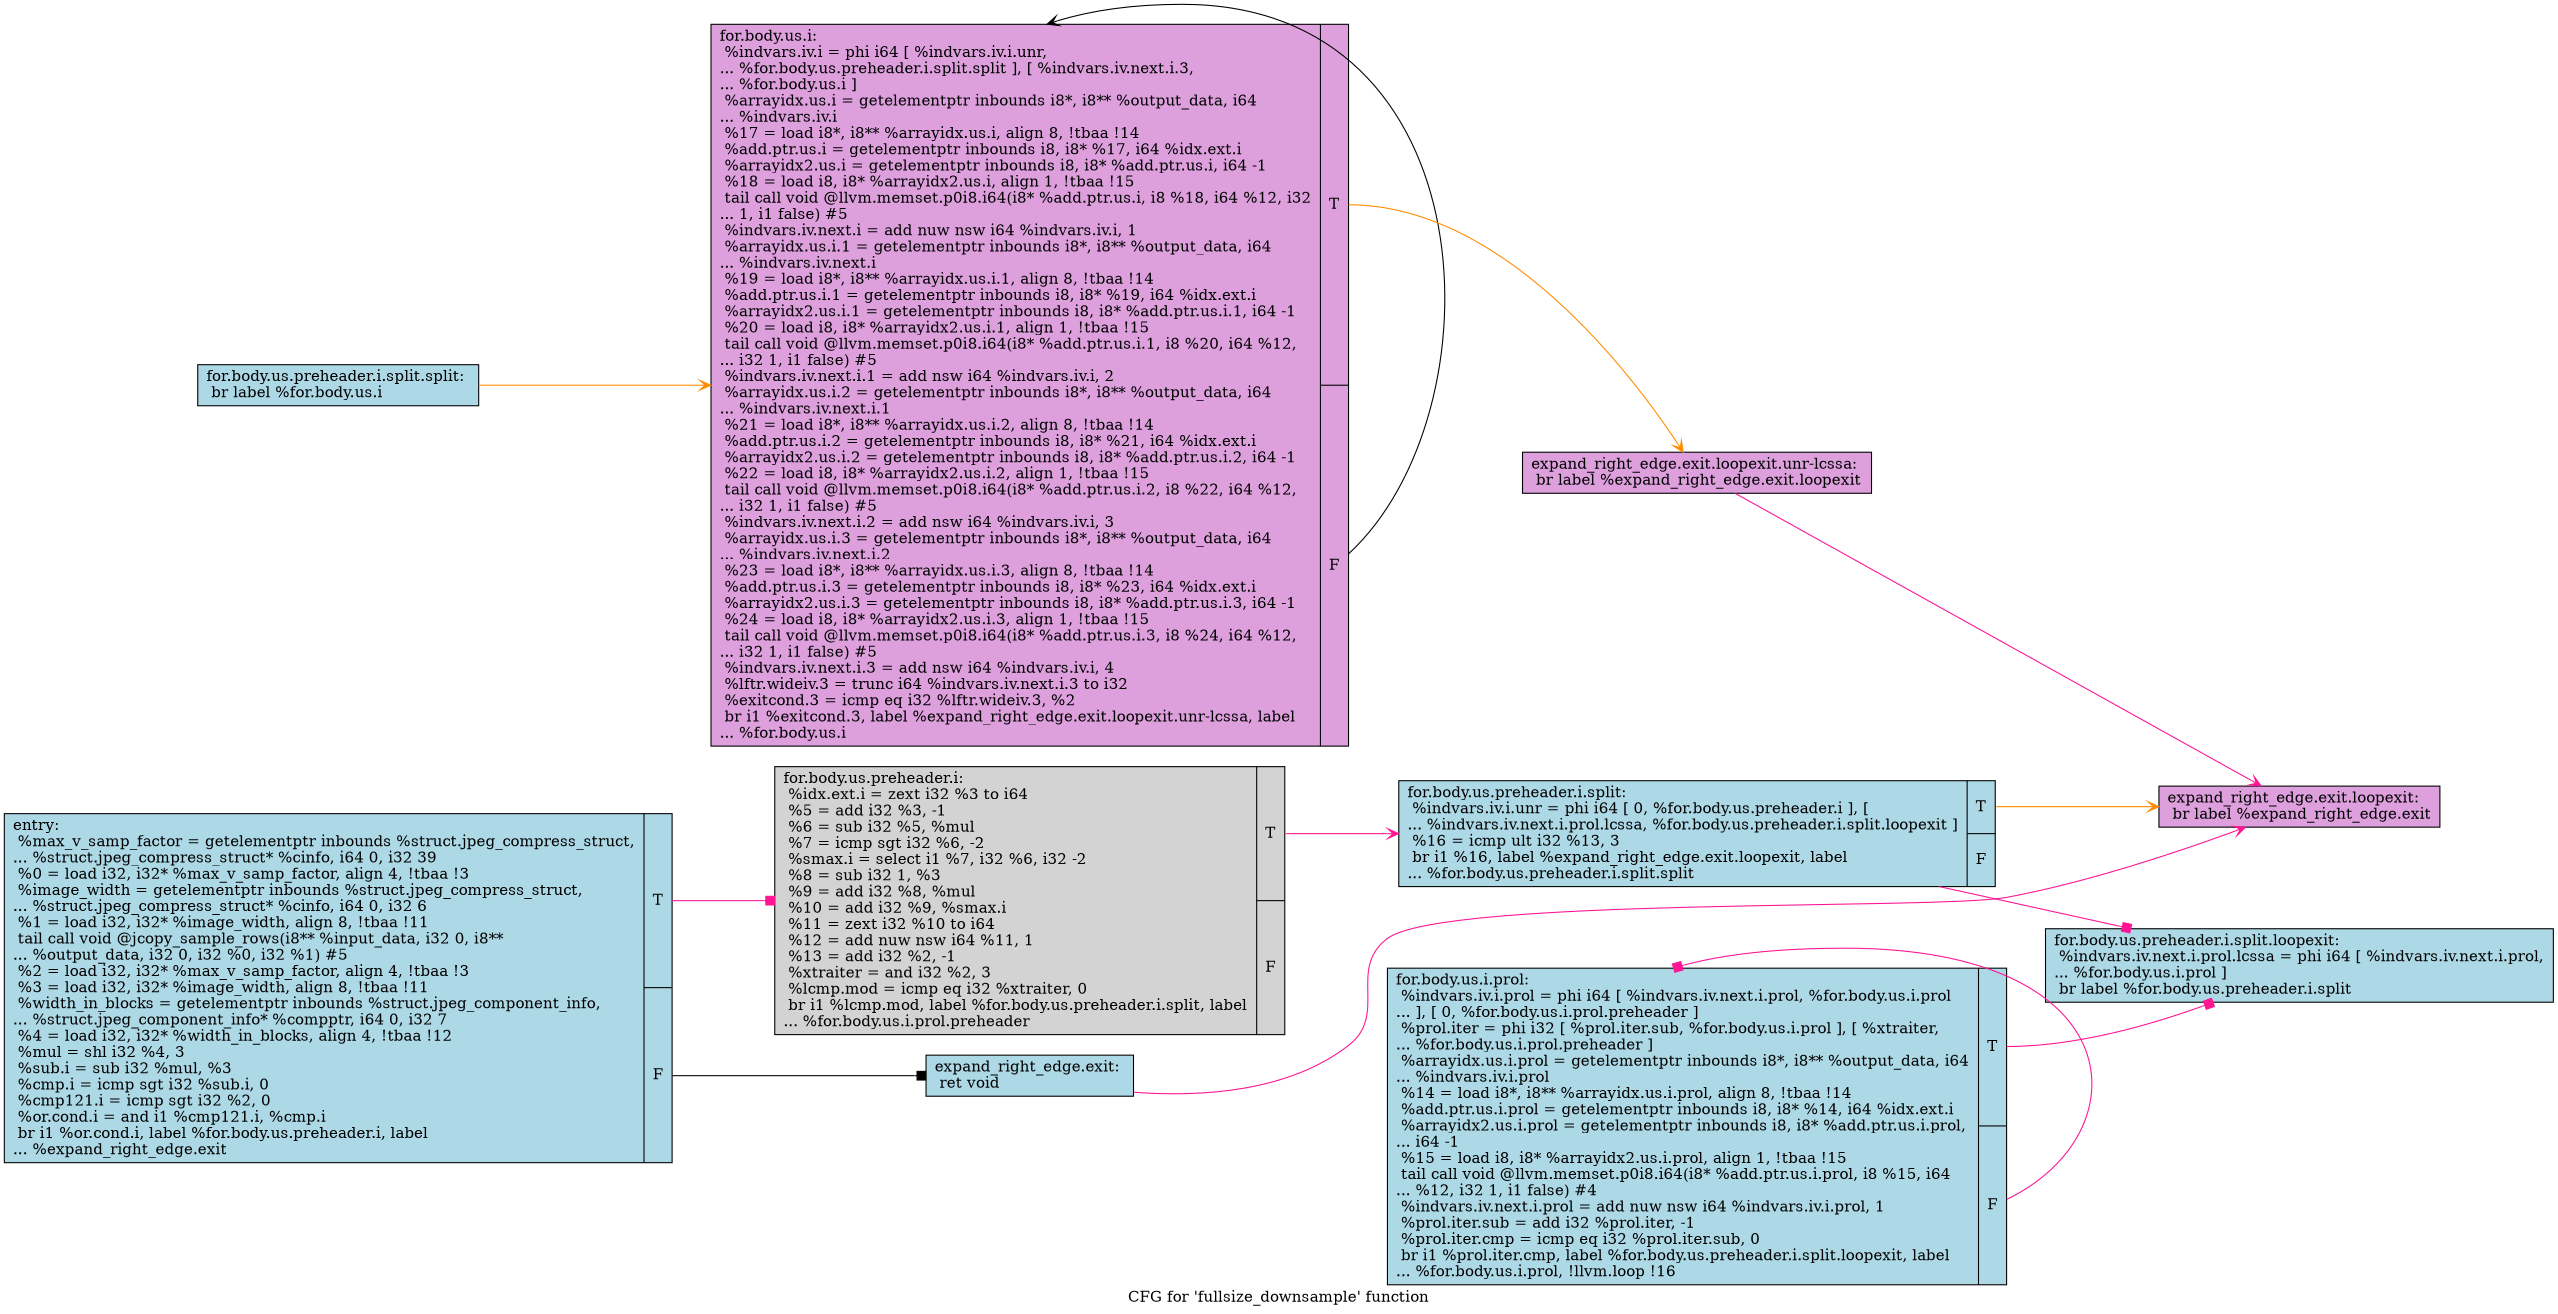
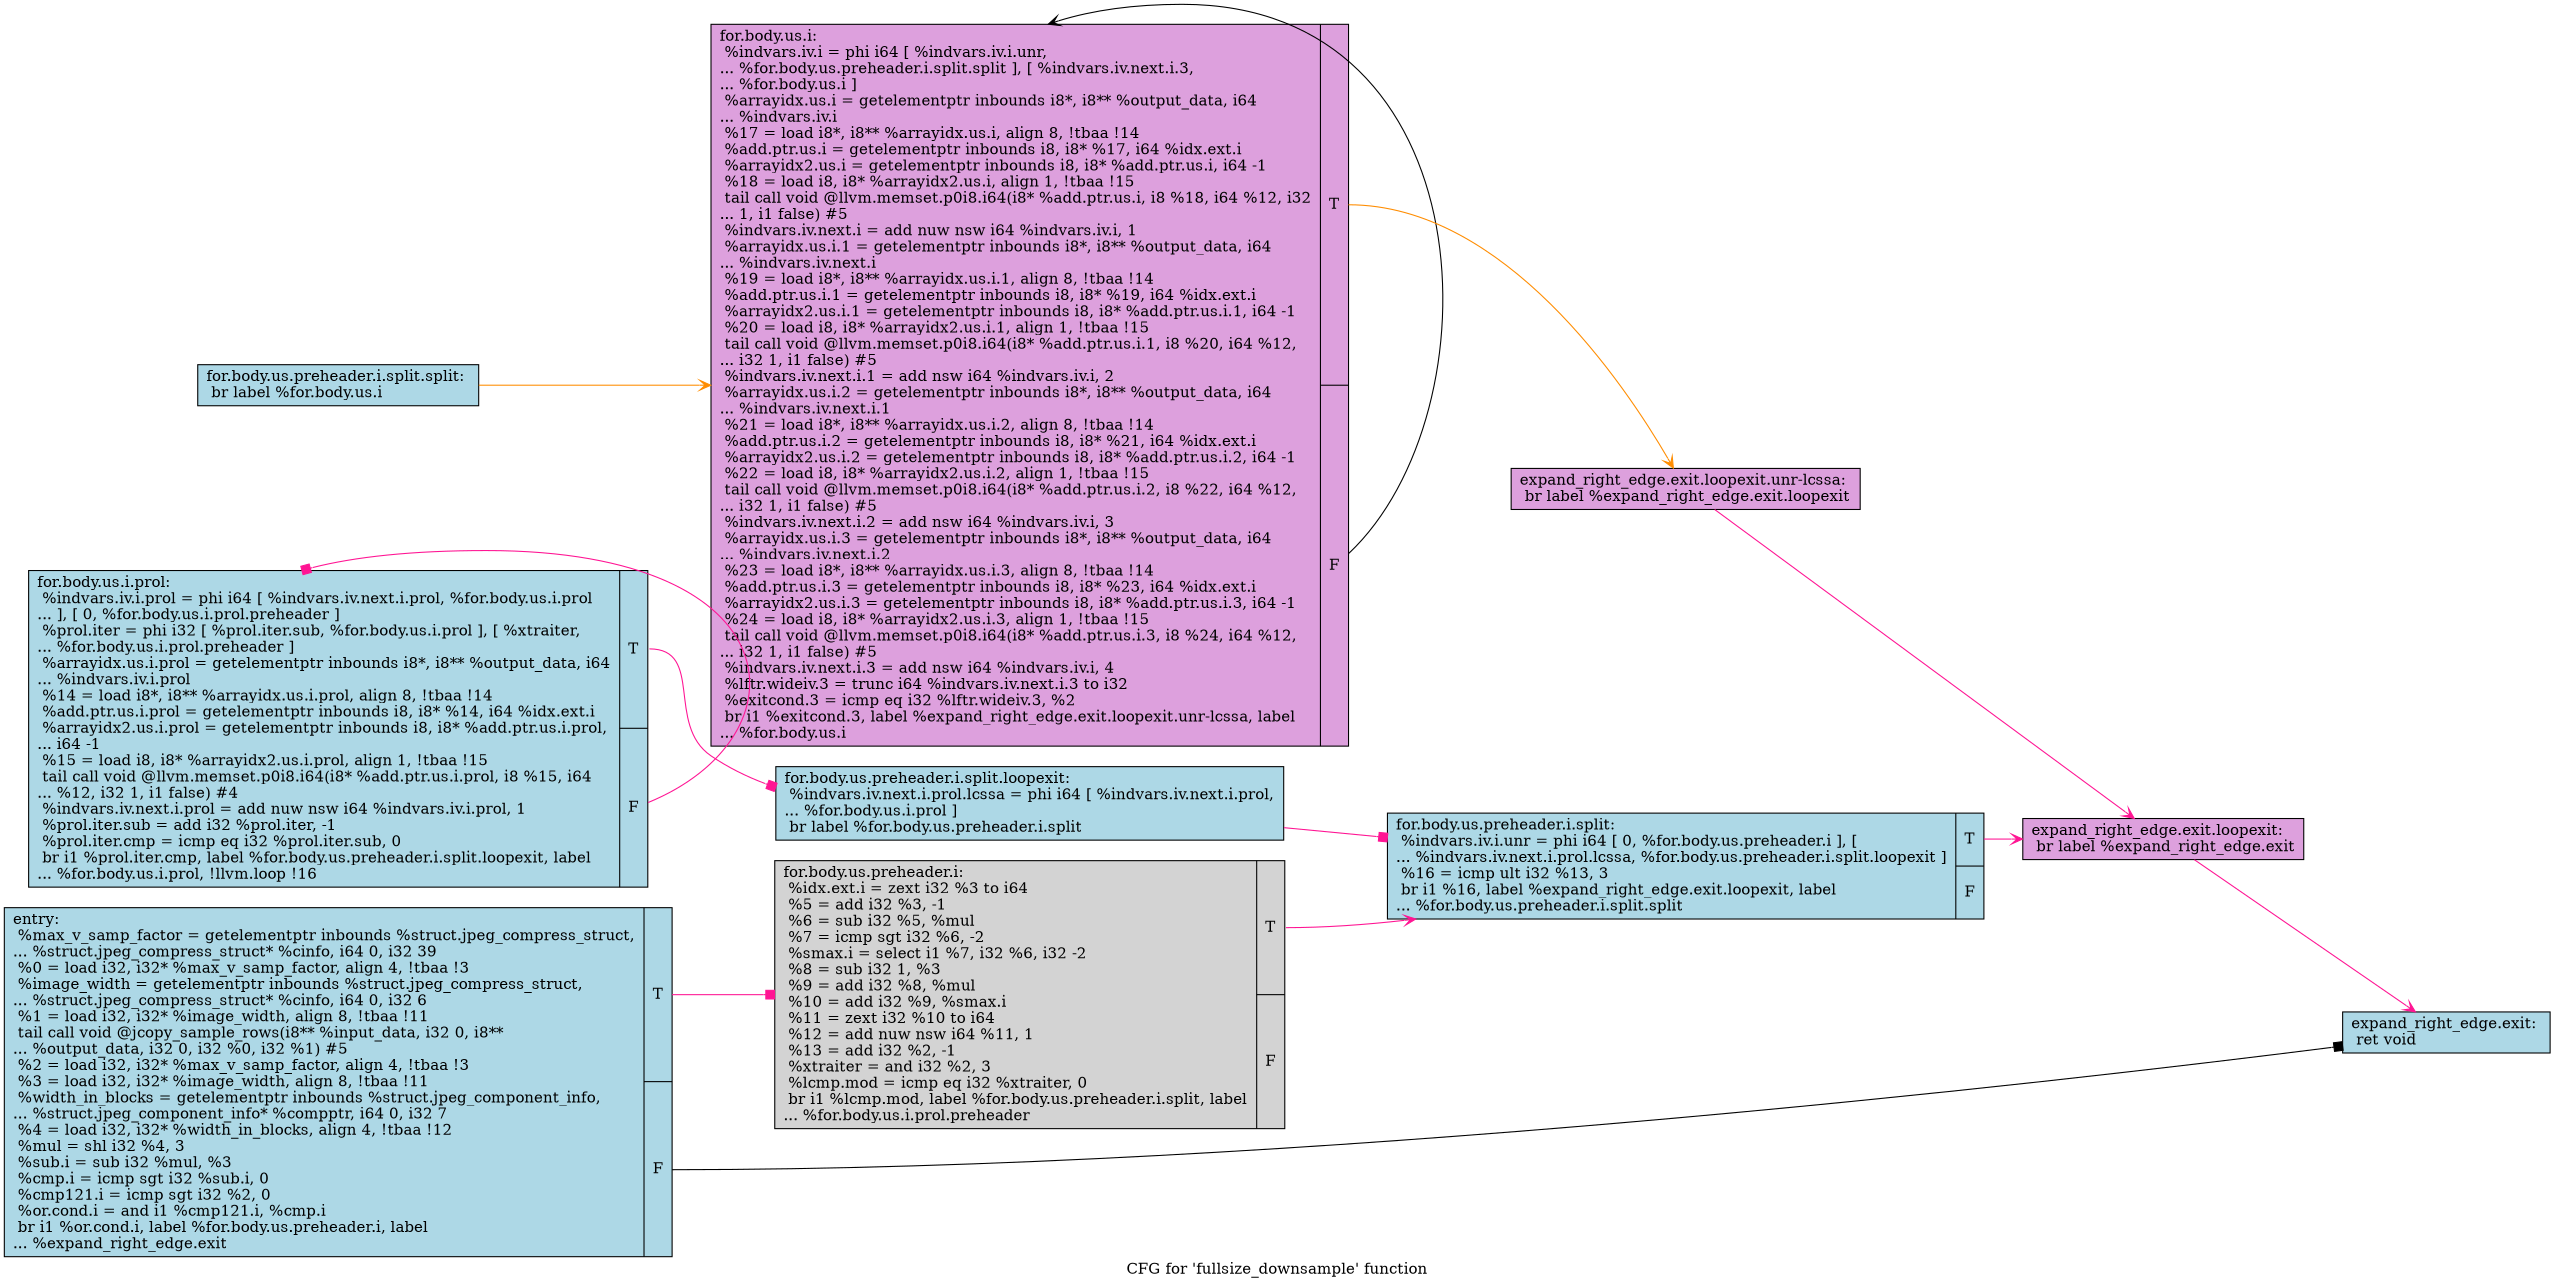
edge "for.body.us.preheader.i.split:" -> "expand_right_edge.exit.loopexit:": color darkorange -> deeppink
edge "for.body.us.preheader.i.split:" -> "for.body.us.preheader.i.split.loopexit:": reversed
edge "expand_right_edge.exit:" -> "expand_right_edge.exit.loopexit:": reversed
